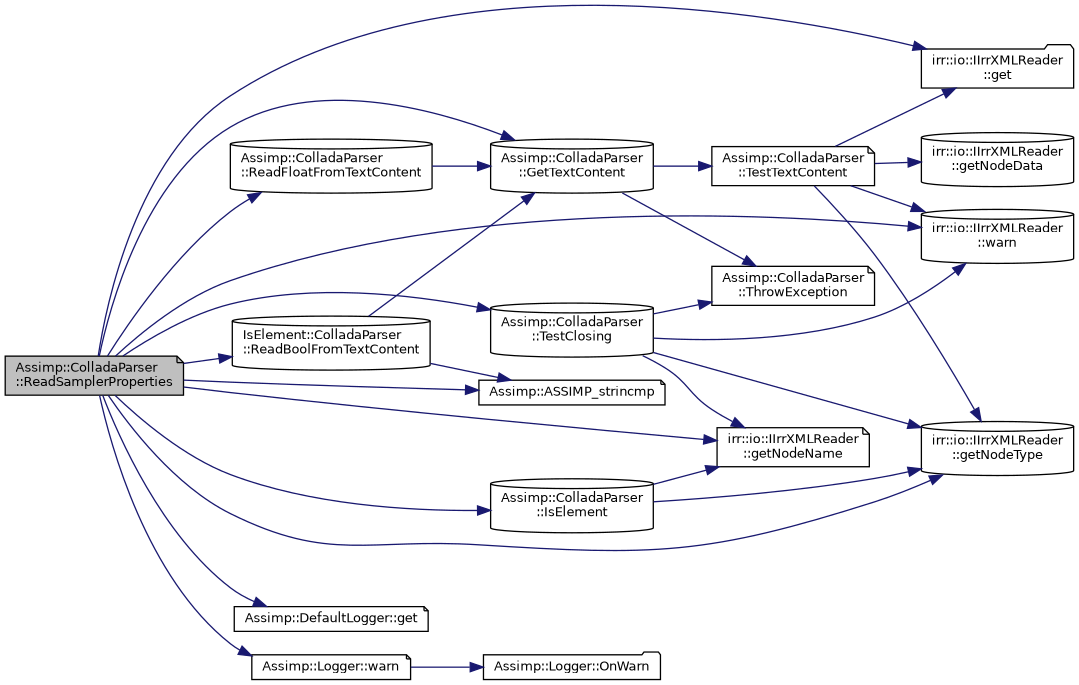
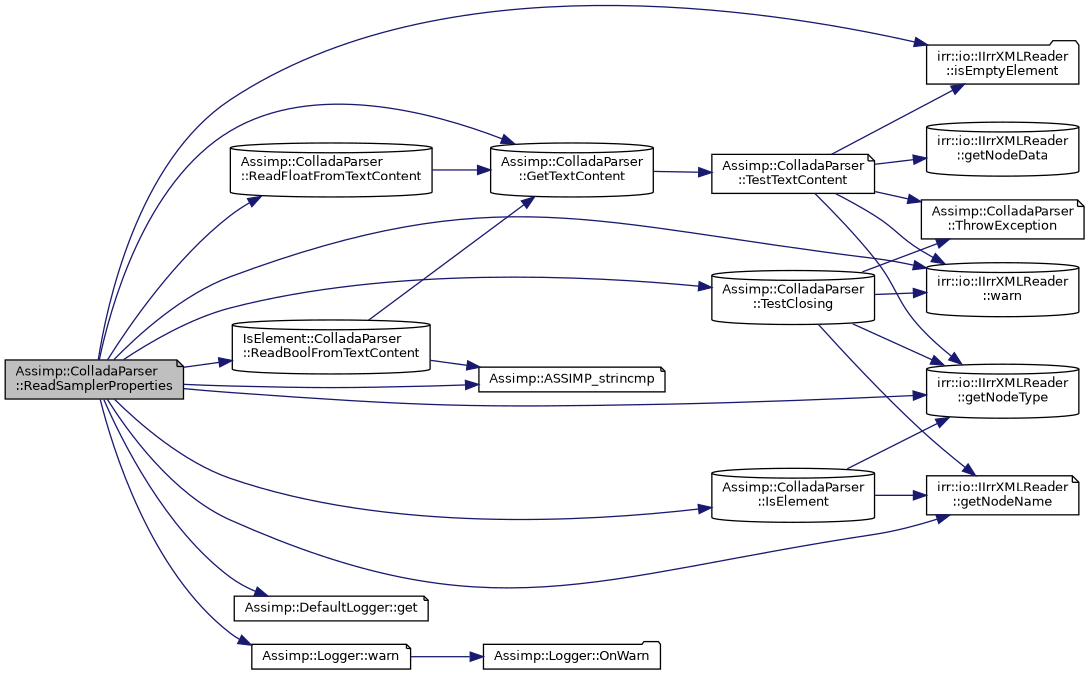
node "irr::io::IIrrXMLReader ::get": label "irr::io::IIrrXMLReader ::get" -> "irr::io::IIrrXMLReader ::isEmptyElement"
edge "Assimp::ColladaParser ::GetTextContent" -> "Assimp::ColladaParser ::ThrowException": now "Assimp::ColladaParser ::TestTextContent" -> "Assimp::ColladaParser ::ThrowException"
